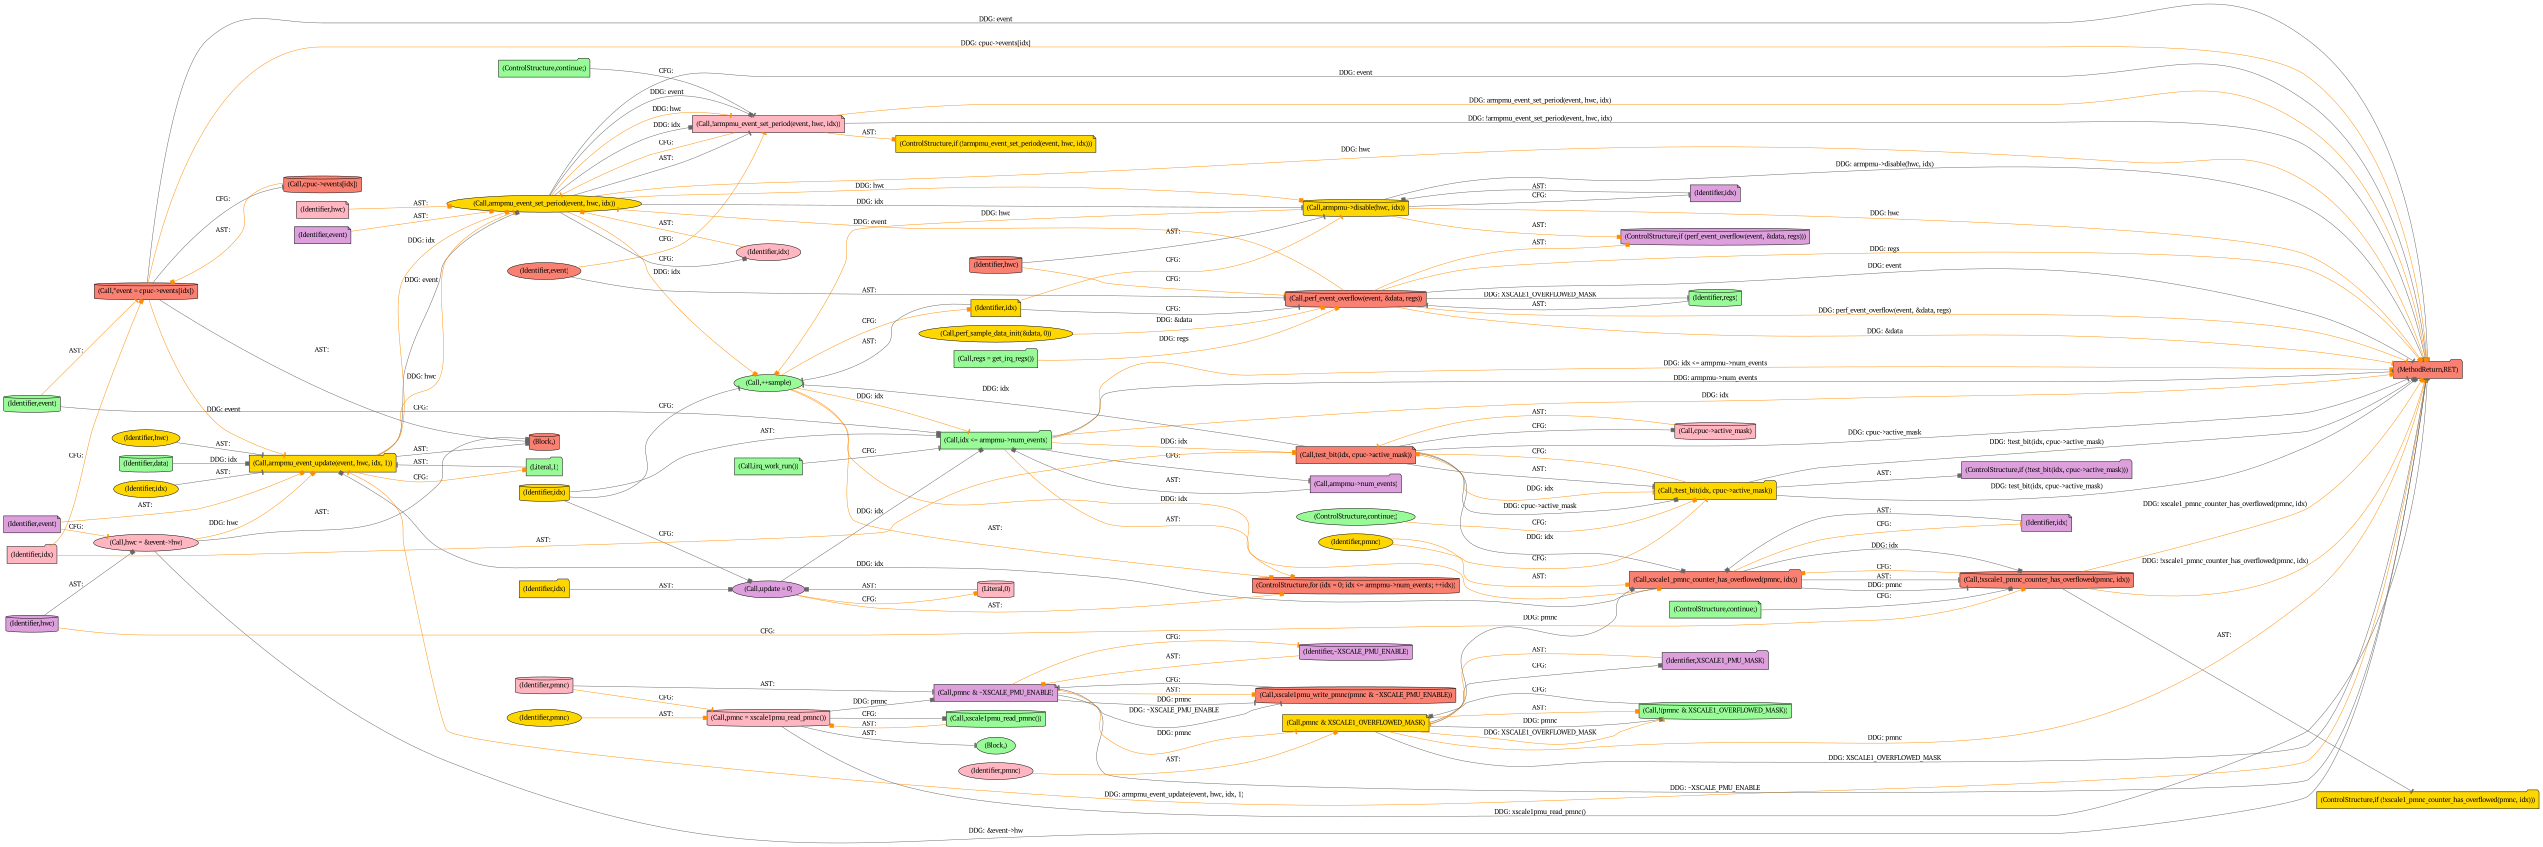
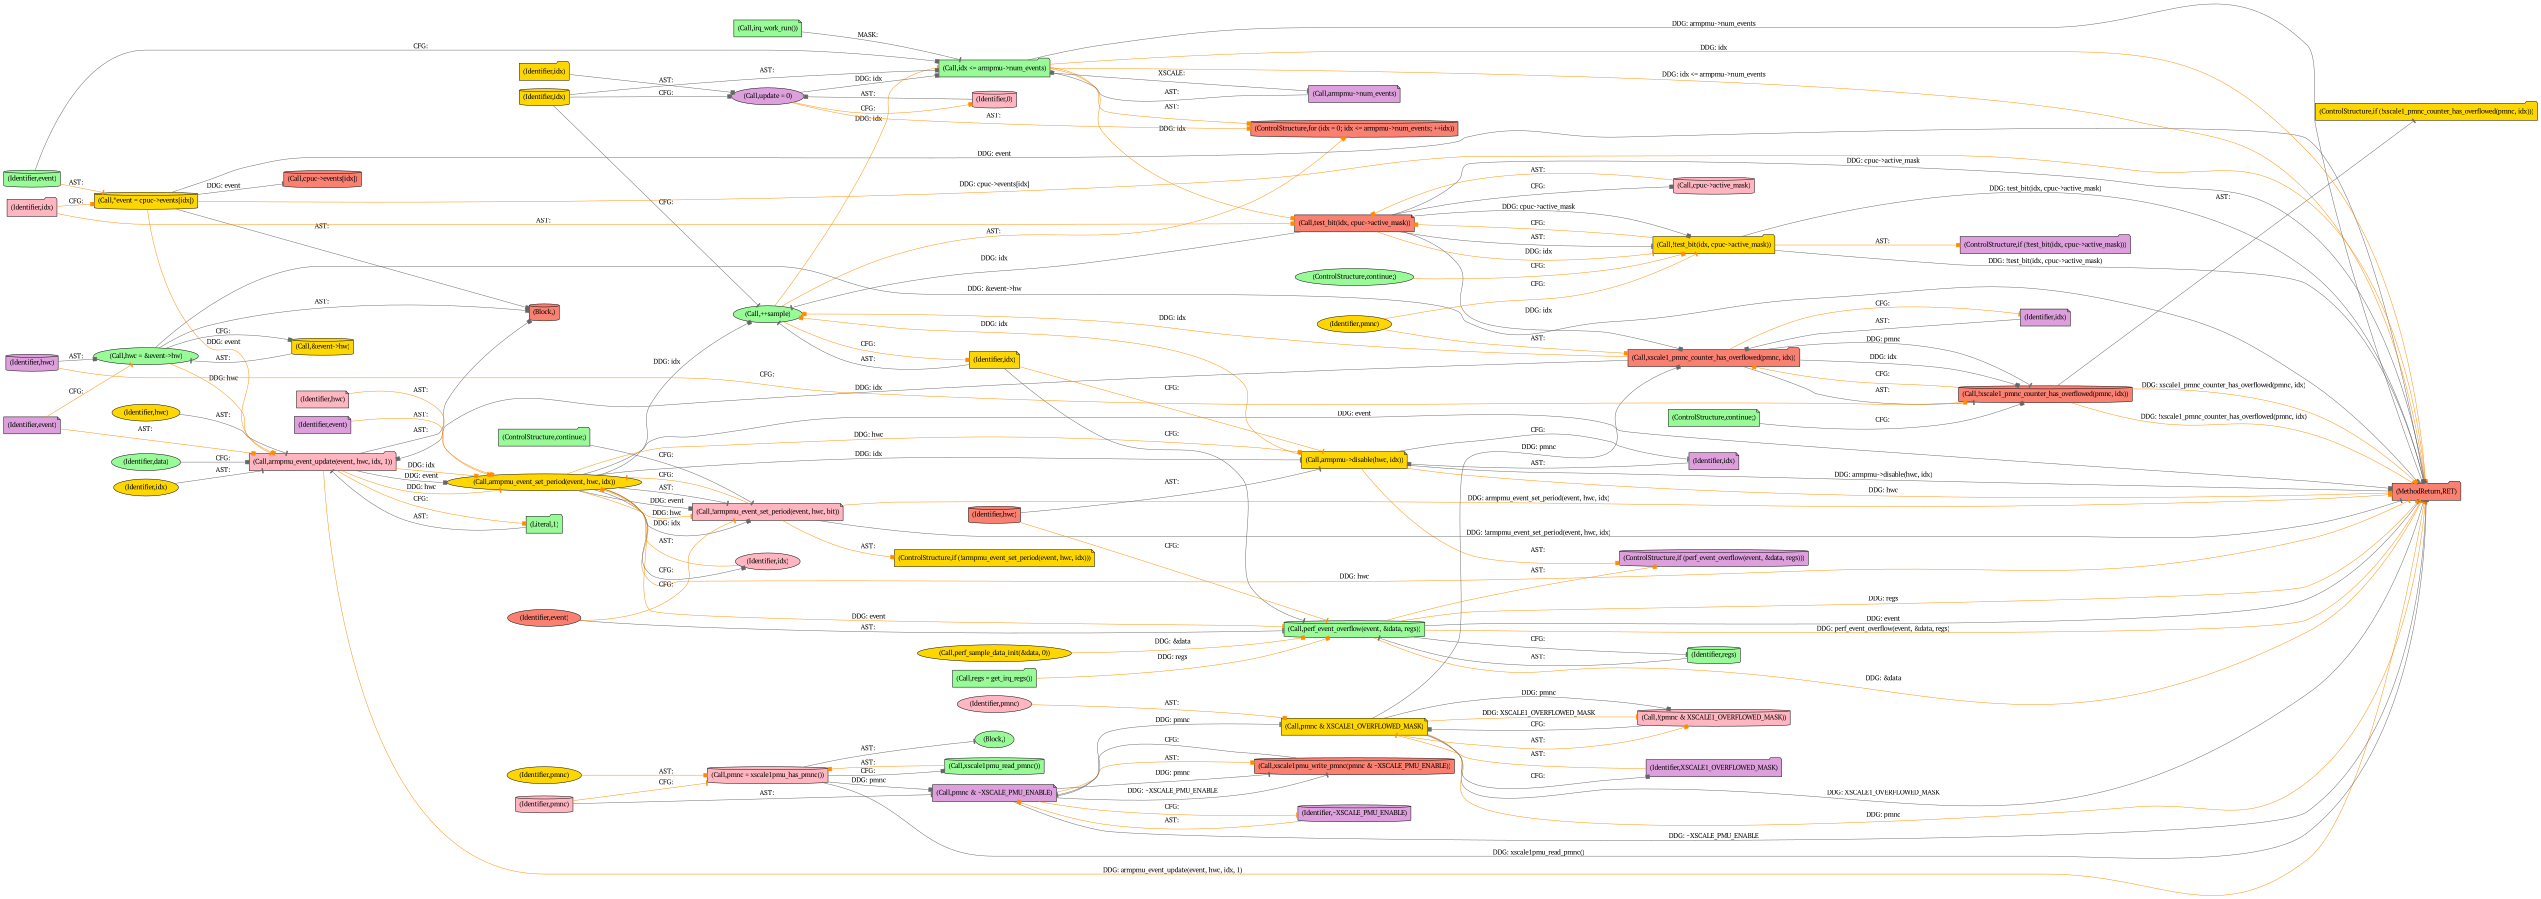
node "(Call,!armpmu_event_set_period(event, hwc, idx))": label "(Call,!armpmu_event_set_period(event, hwc, idx))" -> "(Call,!armpmu_event_set_period(event, hwc, bit))"
edge "(Call,*event = cpuc->events[idx])" -> "(Call,cpuc->events[idx])": label "CFG: " -> "DDG: event"
node "(Call,armpmu->disable(hwc, idx))": shape cylinder -> note
edge "(Call,armpmu->disable(hwc, idx))" -> "(Call,++sample)": label "DDG: hwc" -> "DDG: idx"
edge "(Call,perf_event_overflow(event, &data, regs))" -> "(Call,armpmu_event_set_period(event, hwc, idx))": reversed
edge "(Call,cpuc->events[idx])" -> "(Call,*event = cpuc->events[idx])": removed, label "AST:"
edge "(Call,armpmu_event_set_period(event, hwc, idx))" -> "(Call,++sample)": color darkorange -> gray40
node "(Call,*event = cpuc->events[idx])": fillcolor salmon -> gold
edge "(Call,perf_event_overflow(event, &data, regs))" -> "(Identifier,regs)": label "DDG: XSCALE1_OVERFLOWED_MASK" -> "CFG: "
node "(Call,perf_event_overflow(event, &data, regs))": fillcolor salmon -> palegreen
node "(Call,&event->hw)": added
edge "(Call,cpuc->active_mask)" -> "(Call,test_bit(idx, cpuc->active_mask))": arrowhead tee -> box
edge "(Call,irq_work_run())" -> "(Call,idx <= armpmu->num_events)": label "CFG: " -> "MASK: "
edge "(Call,idx <= armpmu->num_events)" -> "(Call,armpmu->num_events)": label "CFG: " -> "XSCALE: "
edge "(Identifier,data)" -> "(Call,armpmu_event_update(event, hwc, idx, 1))": label "DDG: idx" -> "CFG: "
node "(Identifier,data)": shape cylinder -> ellipse
node "(Call,armpmu_event_update(event, hwc, idx, 1))": fillcolor gold -> lightpink
edge "(Call,!test_bit(idx, cpuc->active_mask))" -> "(ControlStructure,if (!test_bit(idx, cpuc->active_mask)))": color gray40 -> darkorange
node "(Call,armpmu->num_events)": shape folder -> note
edge "(Call,++sample)" -> "(Call,xscale1_pmnc_counter_has_overflowed(pmnc, idx))": reversed
node "(Call,hwc = &event->hw)": fillcolor lightpink -> palegreen
node "(Literal,0)": label "(Literal,0)" -> "(Identifier,0)"
node "(Identifier,XSCALE1_PMU_MASK)": label "(Identifier,XSCALE1_PMU_MASK)" -> "(Identifier,XSCALE1_OVERFLOWED_MASK)"
node "(Call,!(pmnc & XSCALE1_OVERFLOWED_MASK))": fillcolor palegreen -> lightpink
node "(Call,pmnc = xscale1pmu_read_pmnc())": label "(Call,pmnc = xscale1pmu_read_pmnc())" -> "(Call,pmnc = xscale1pmu_has_pmnc())"
edge "(Call,pmnc & ~XSCALE_PMU_ENABLE)" -> "(Call,pmnc & XSCALE1_OVERFLOWED_MASK)": color darkorange -> gray40
edge "(MethodReturn,RET)" -> "(Call,armpmu_event_update(event, hwc, idx, 1))": reversed
